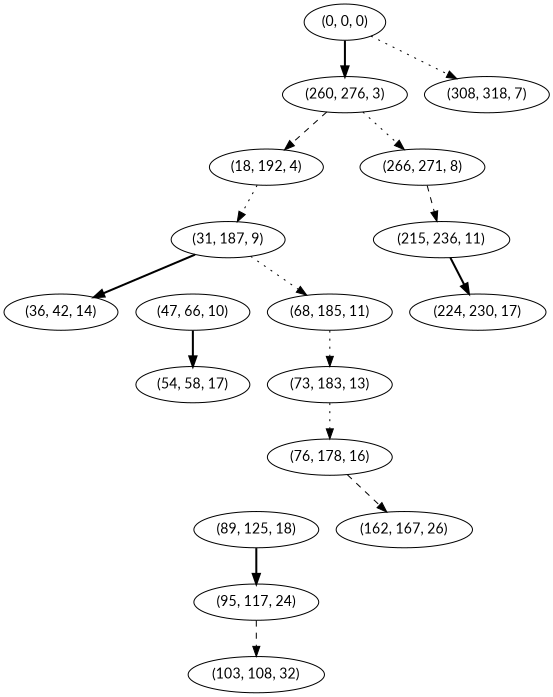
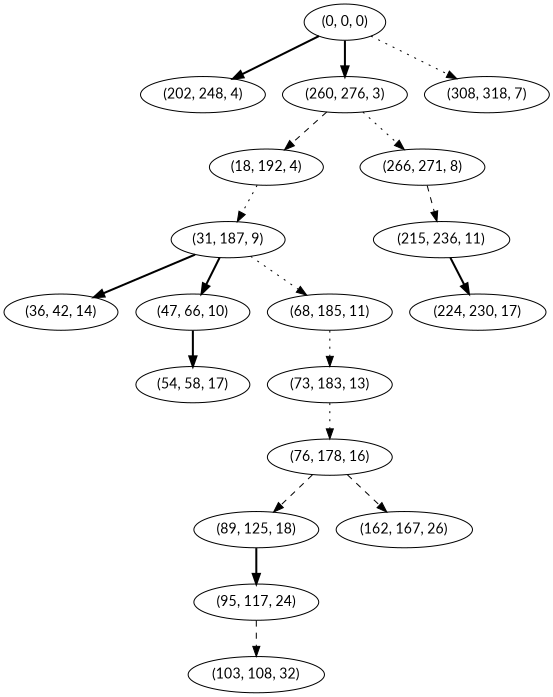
node "(202, 248, 4)": added
edge "(31, 187, 9)" -> "(47, 66, 10)": added
edge "(76, 178, 16)" -> "(89, 125, 18)": added
